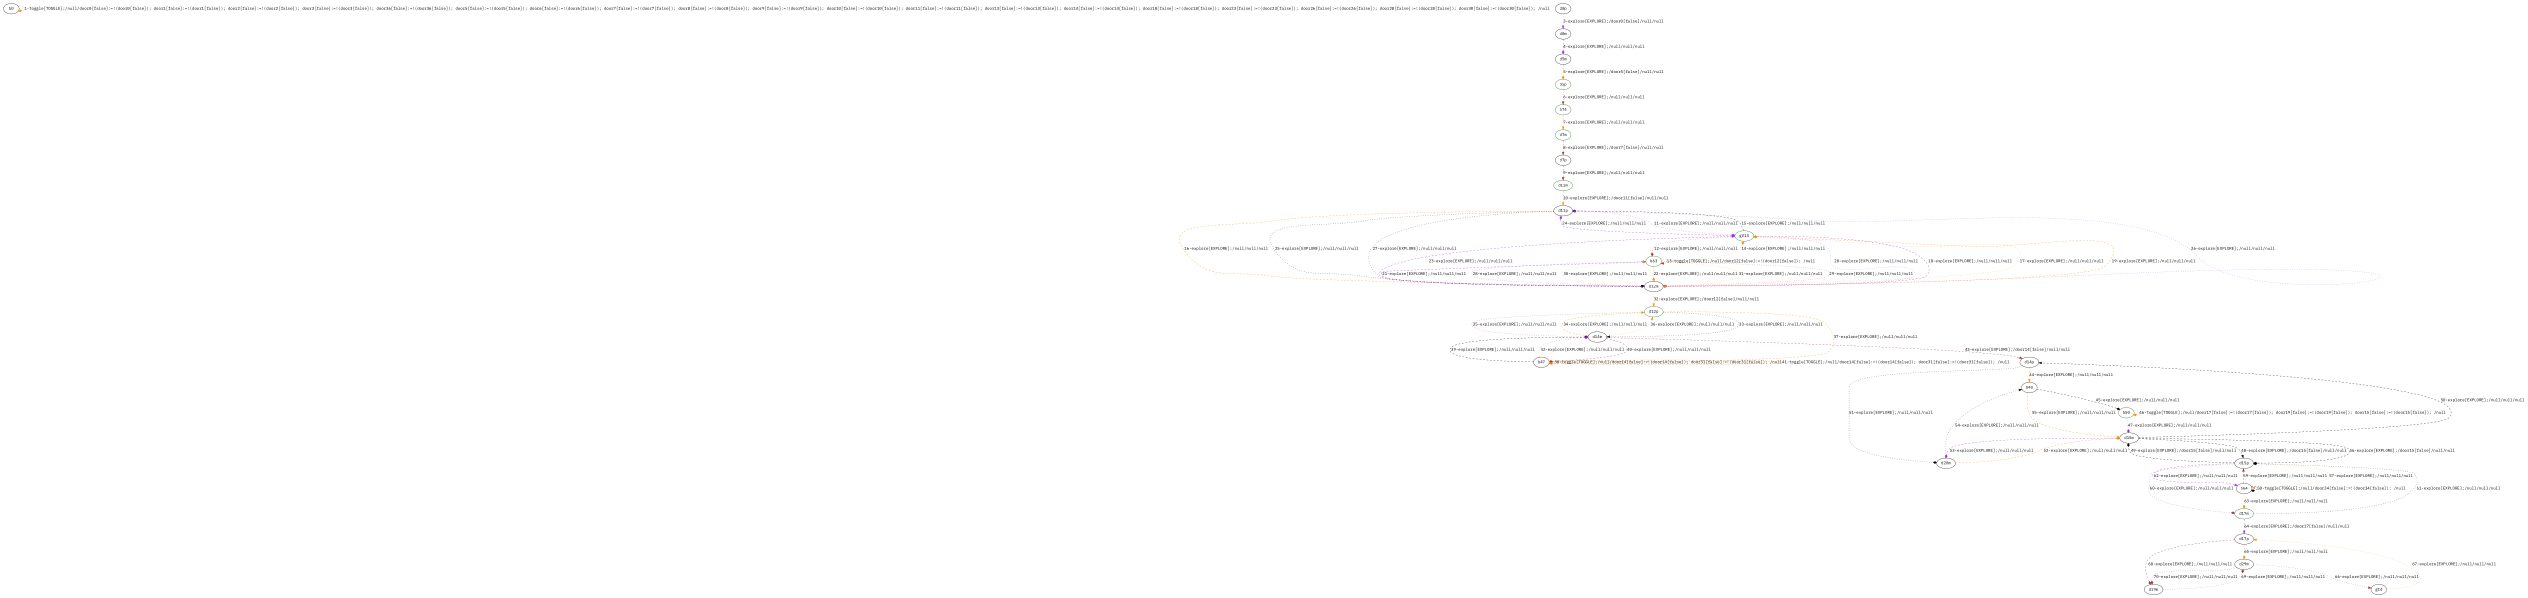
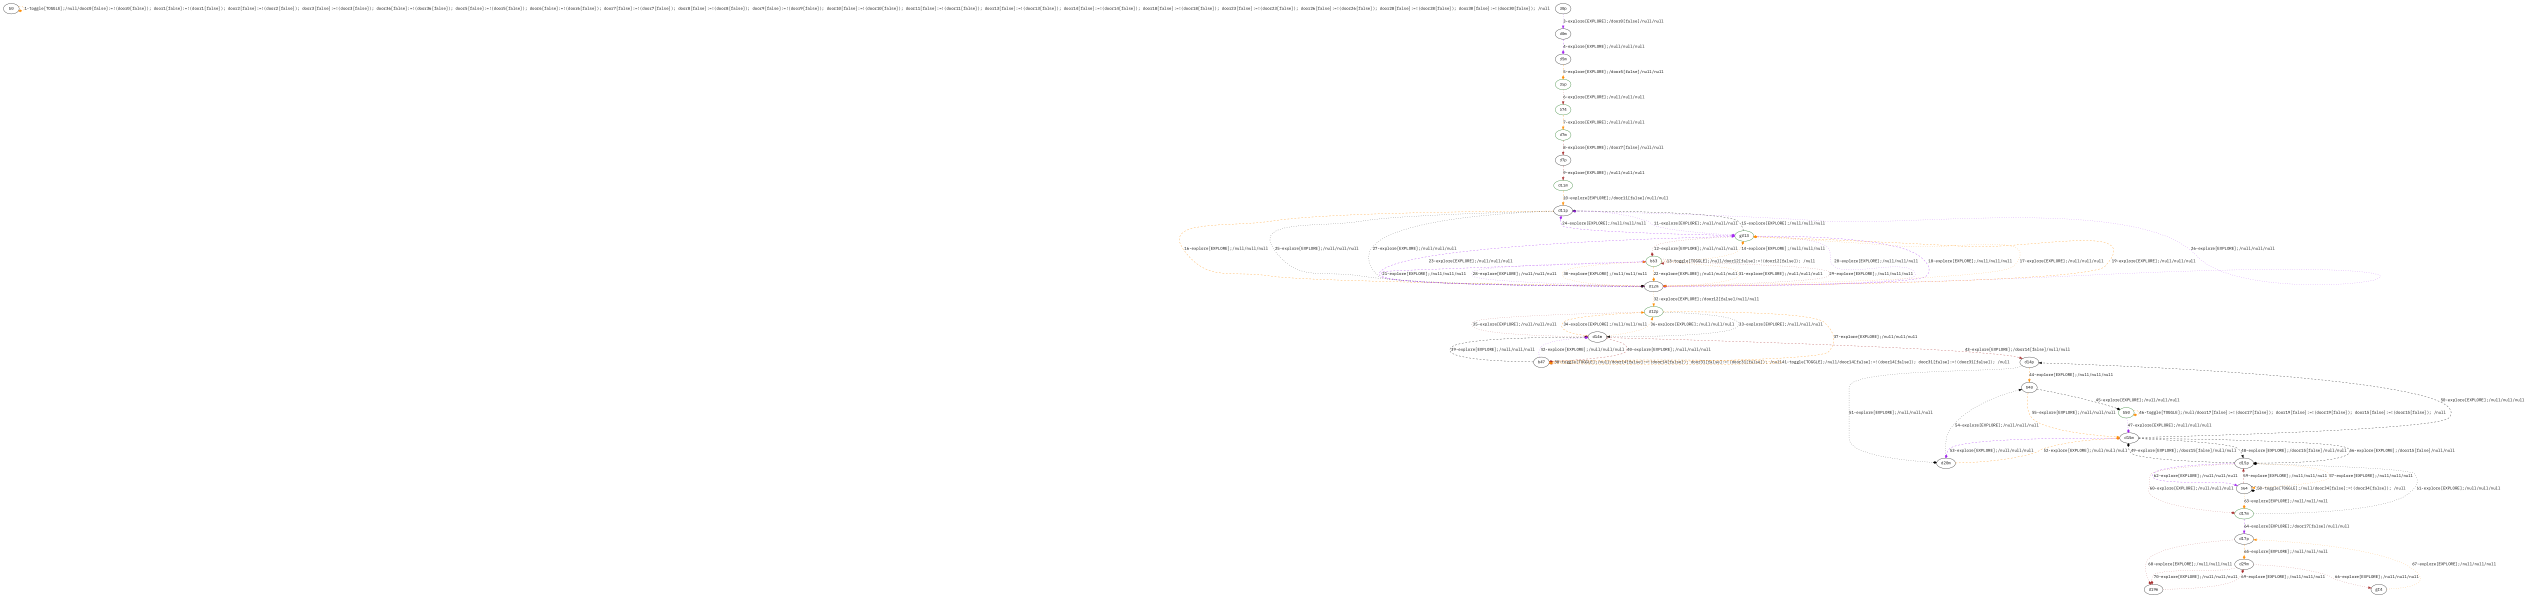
edge "d17p" -> "d19m": style dashed -> dotted
